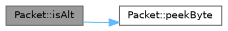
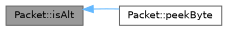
edge "Packet::isAlt" -> "Packet::peekByte": reversed
